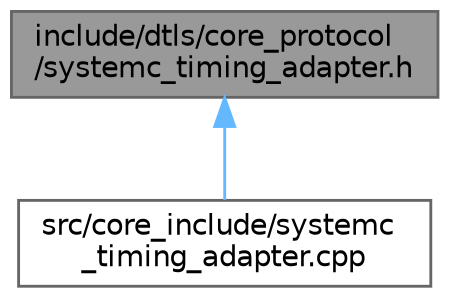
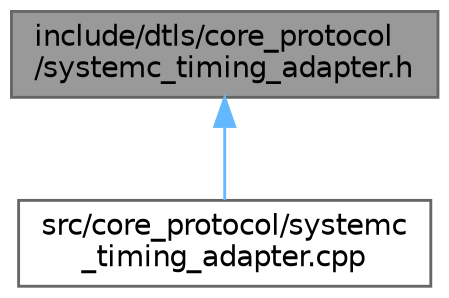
node "src/core_include/systemc _timing_adapter.cpp": label "src/core_include/systemc _timing_adapter.cpp" -> "src/core_protocol/systemc _timing_adapter.cpp"
